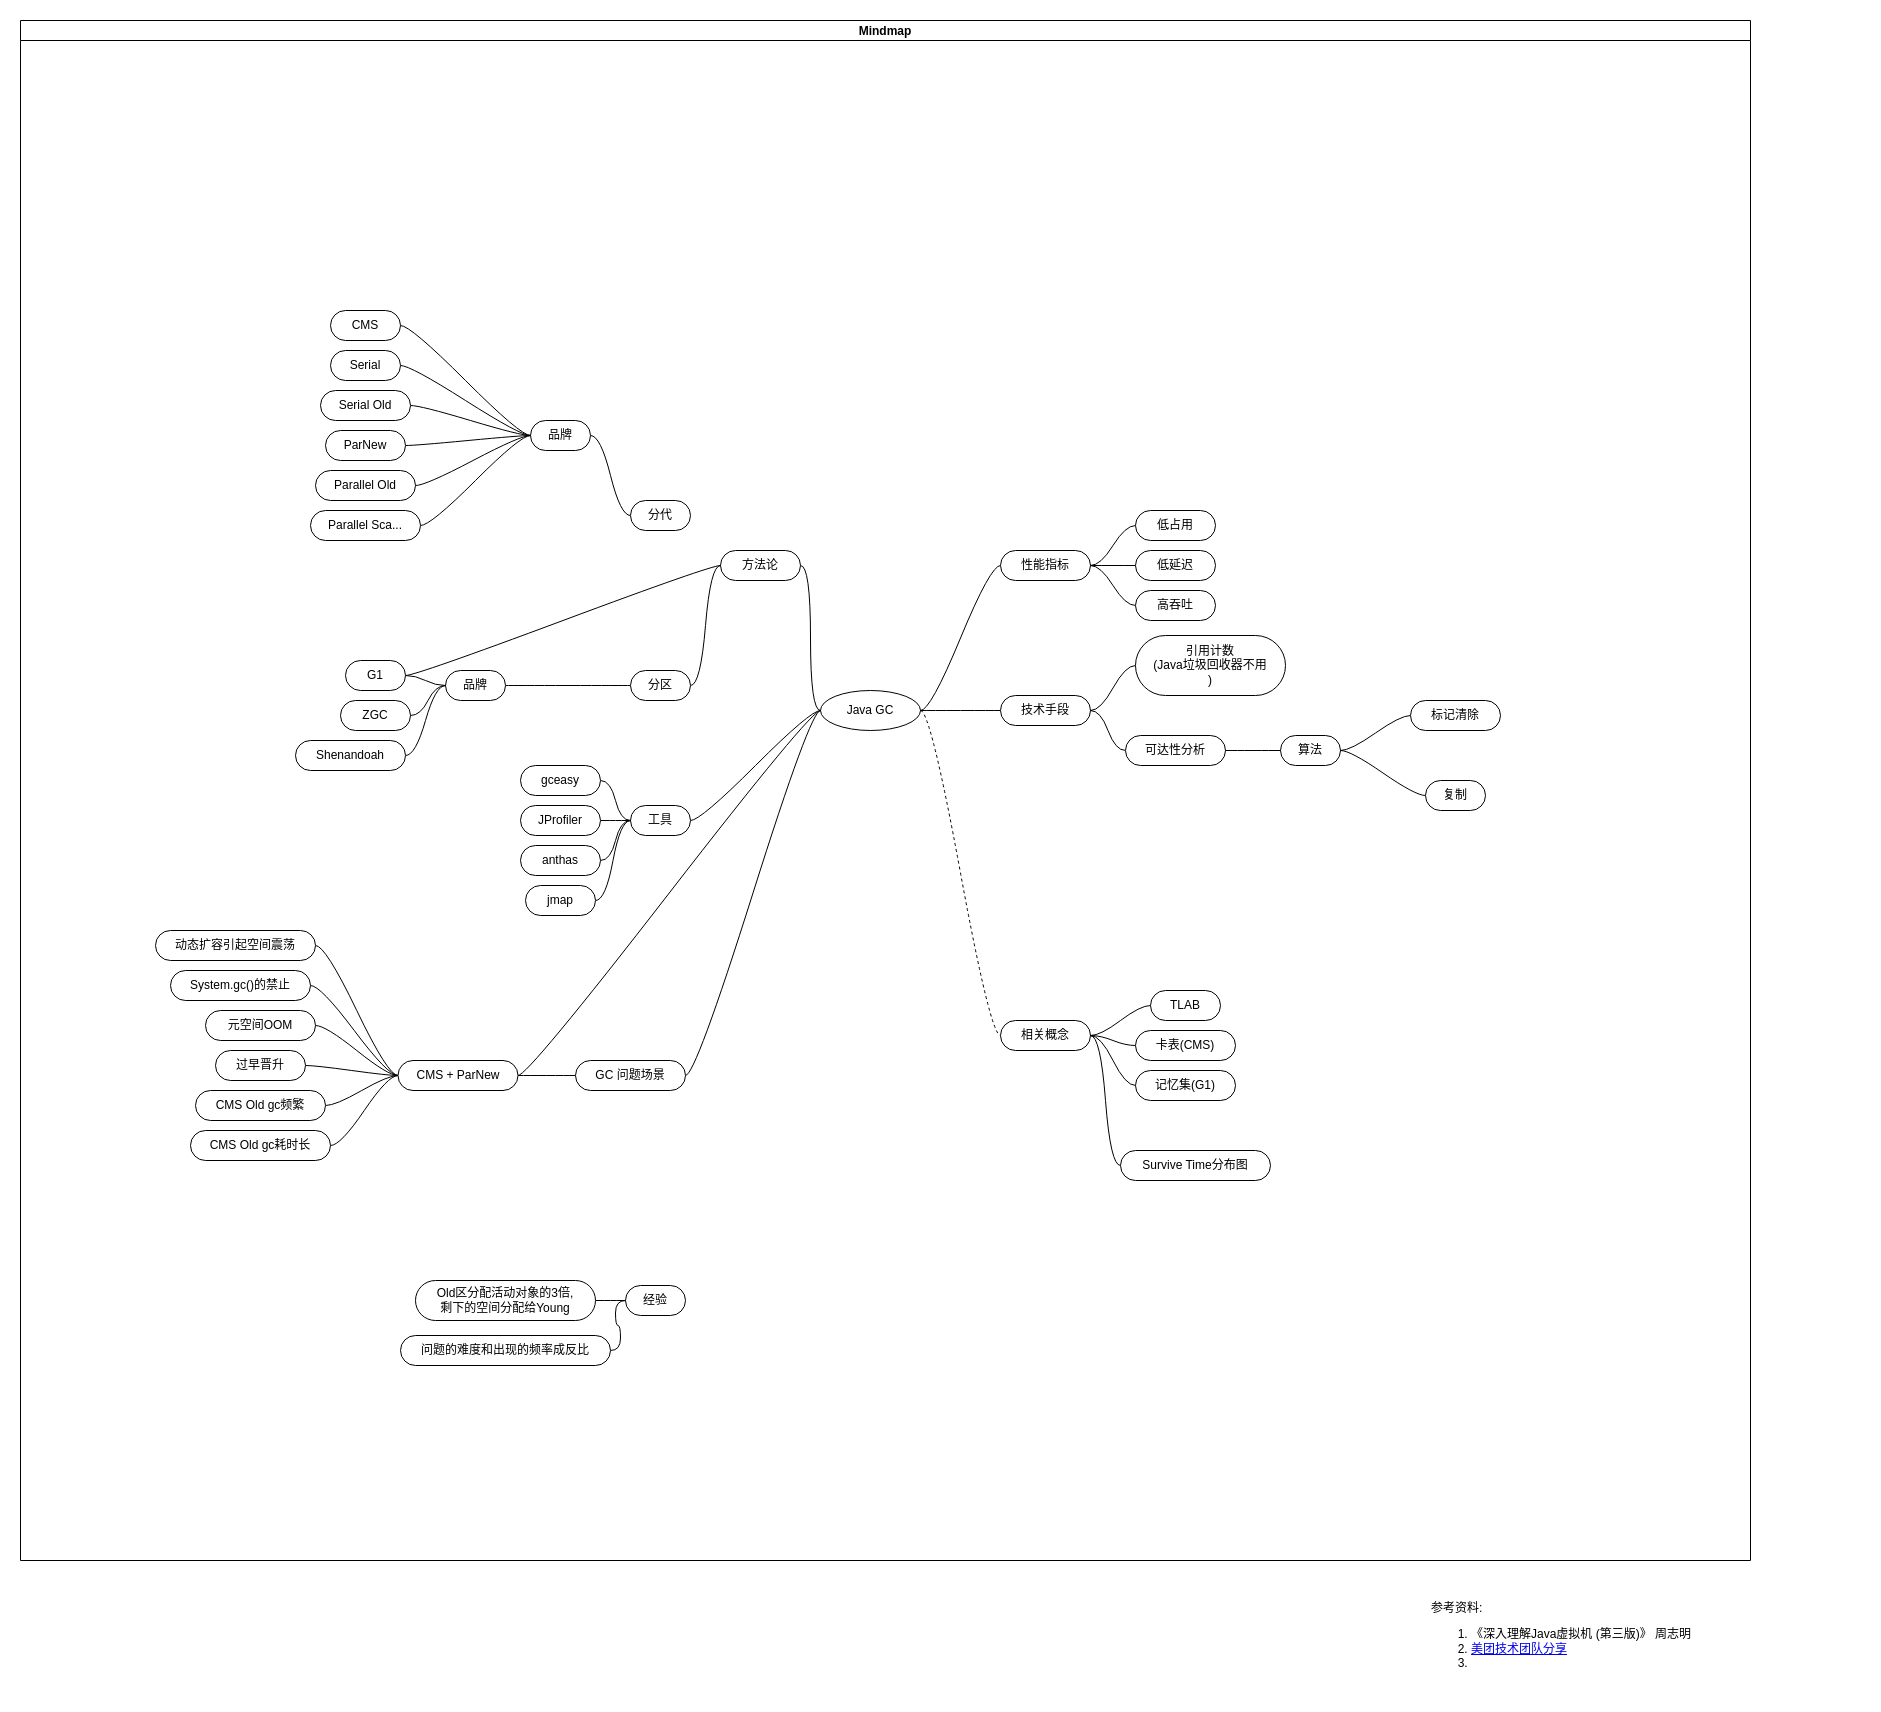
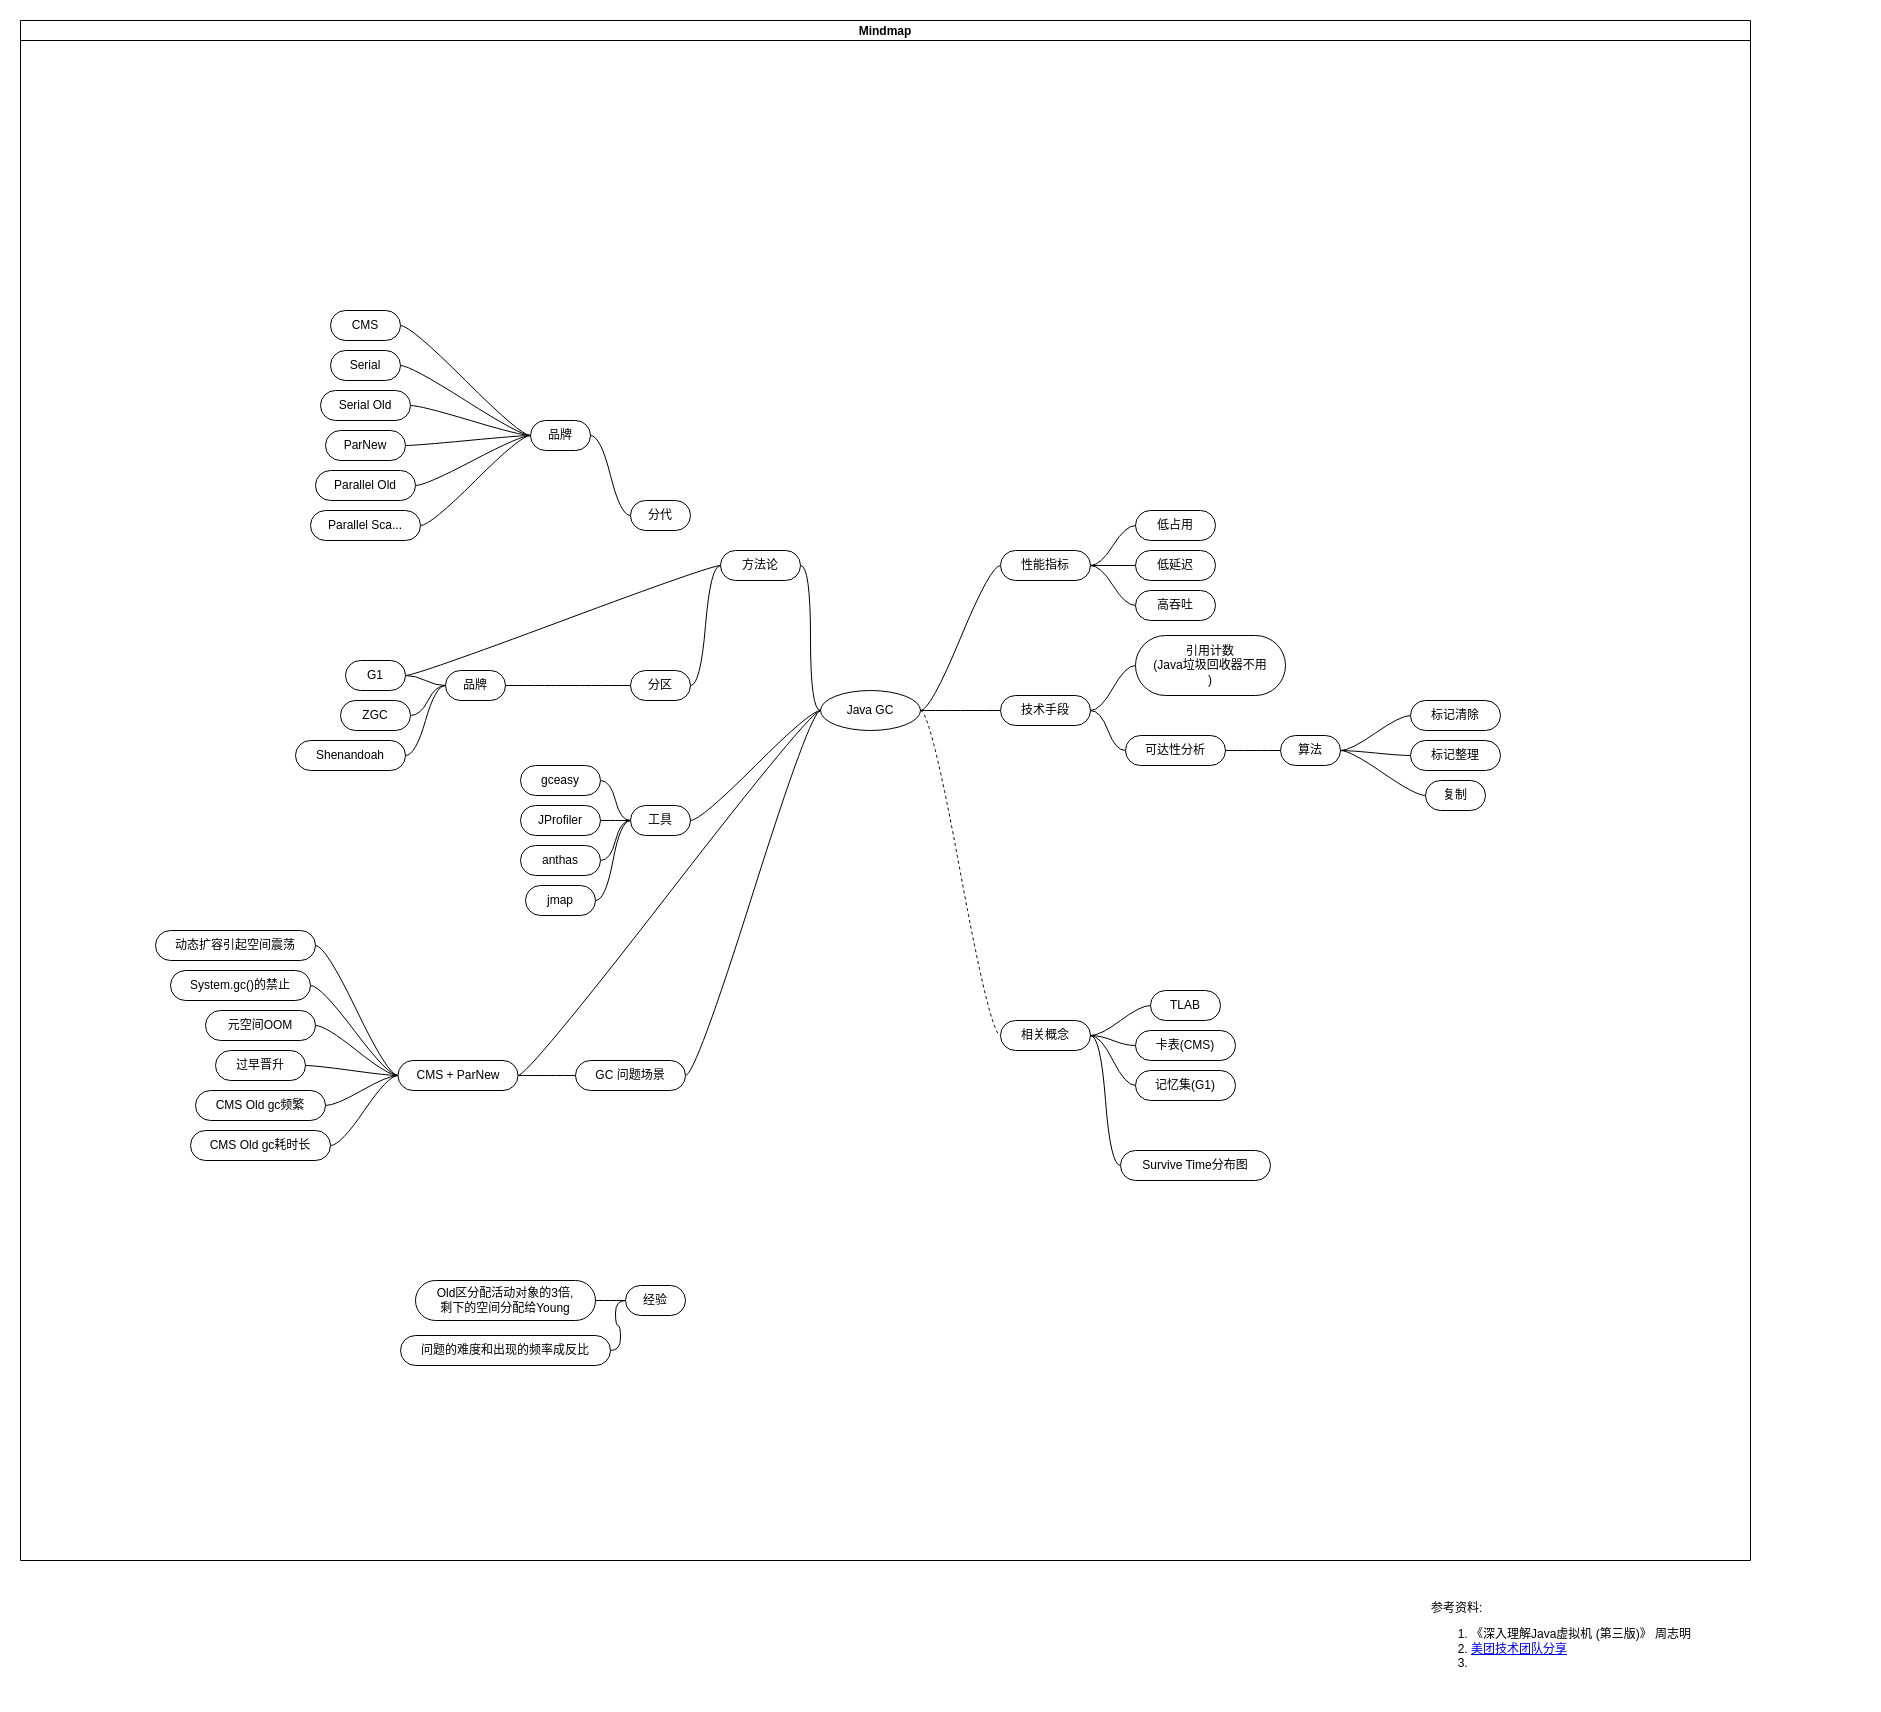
edge "算法" -- "标记整理": added
node "标记整理": added
